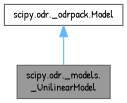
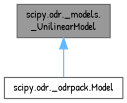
edge "scipy.odr._models. _UnilinearModel" -> "scipy.odr._odrpack.Model": reversed
